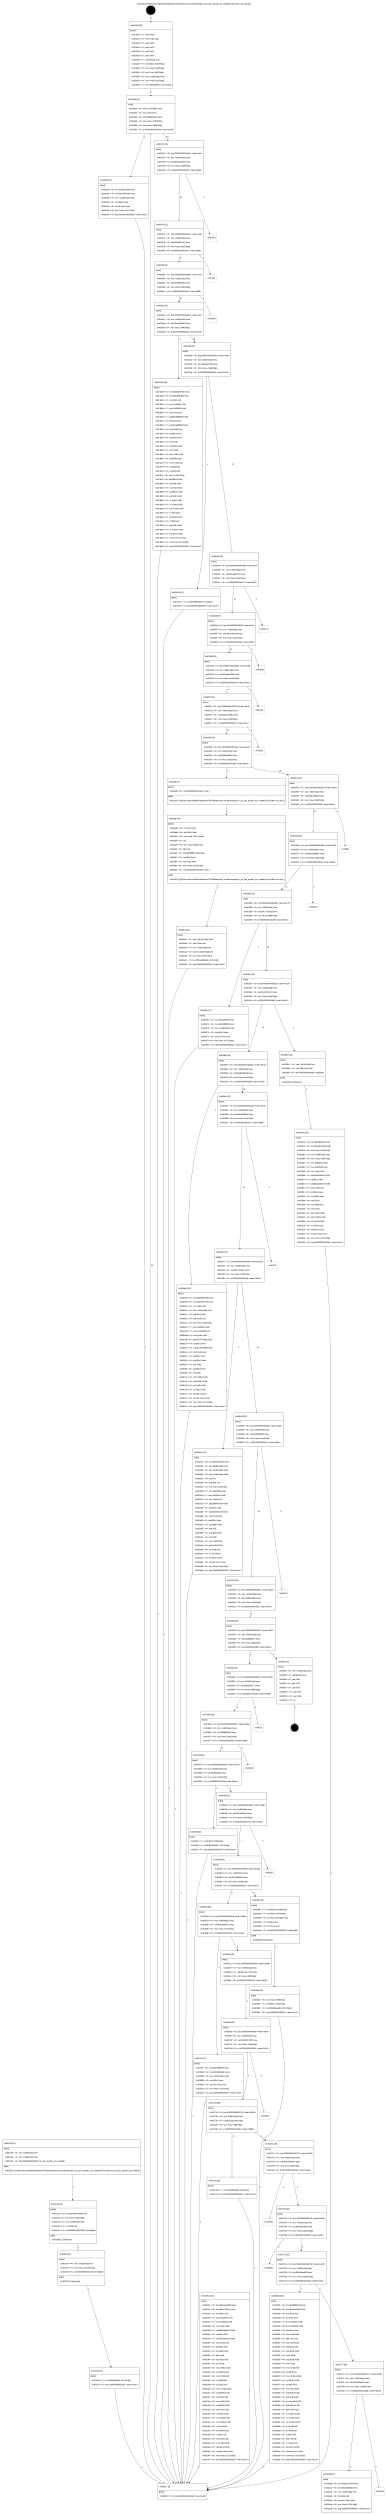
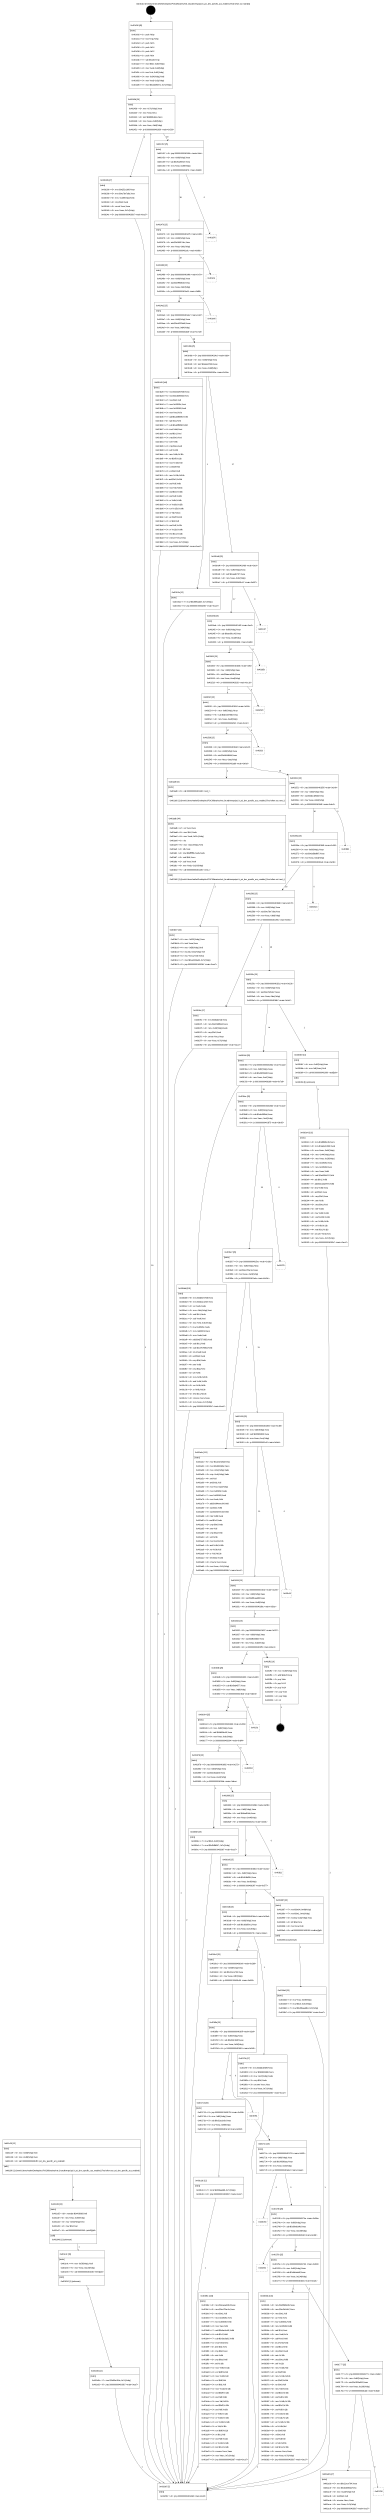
edge "0x401713 [25]" -> "0x40172c [25]": now "0x401951" -> "0x40172c [25]"
